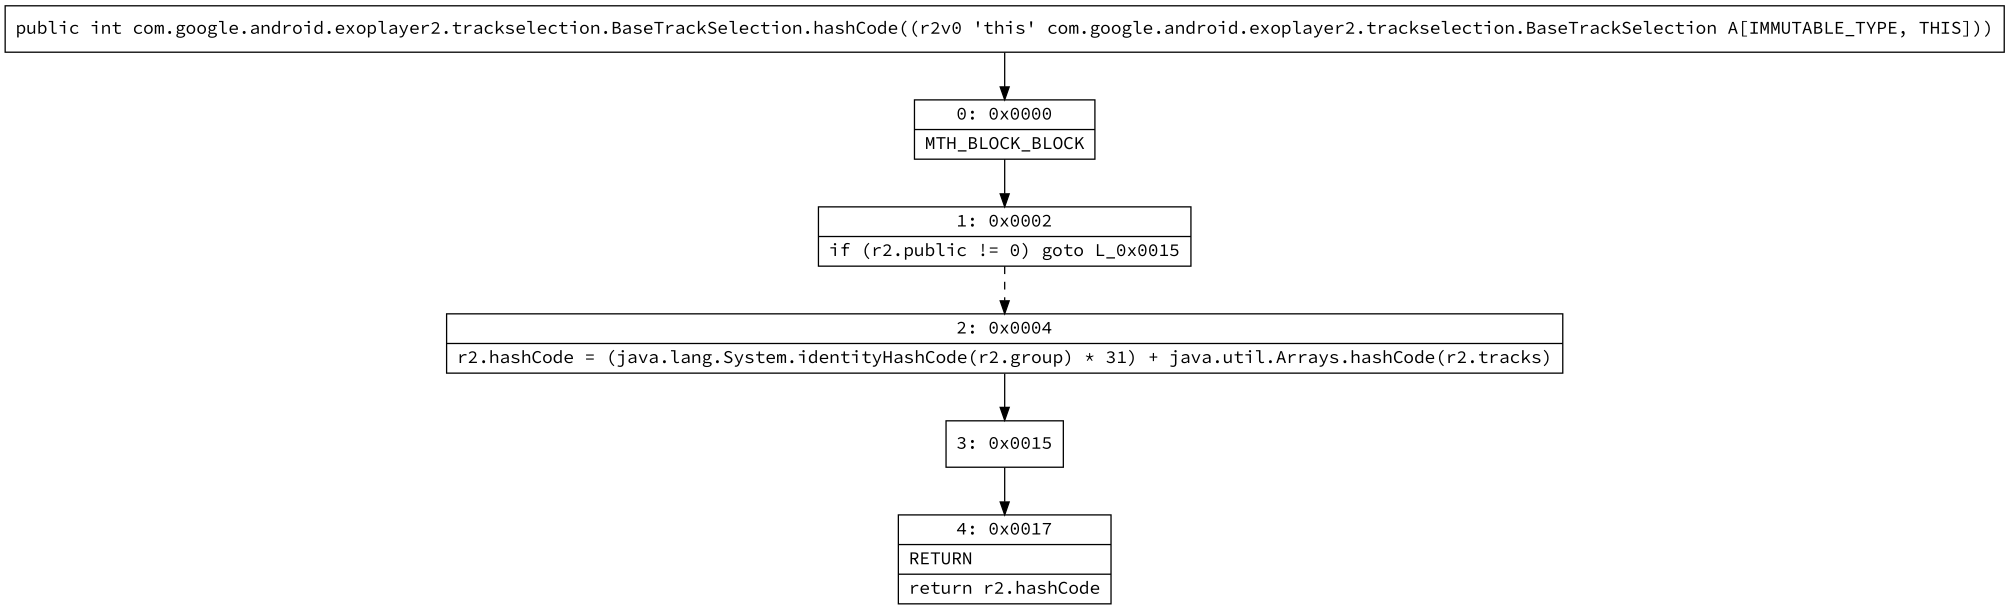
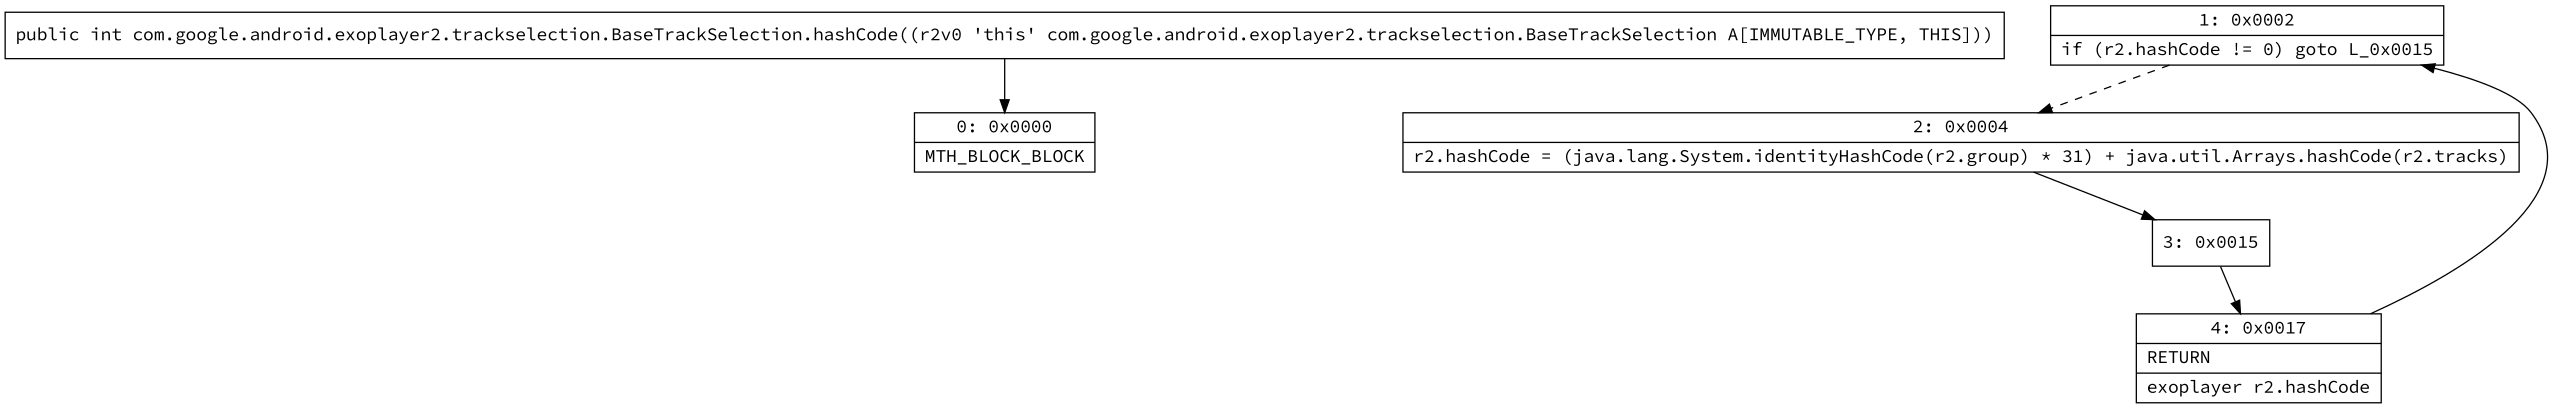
edge "0: 0x0000" -> "1: 0x0002": now "4: 0x0017" -> "1: 0x0002"
node "1: 0x0002": text "if (r2.public != 0) goto L_0x0015" -> "if (r2.hashCode != 0) goto L_0x0015"
node "4: 0x0017": text "return r2.hashCode" -> "exoplayer r2.hashCode"
